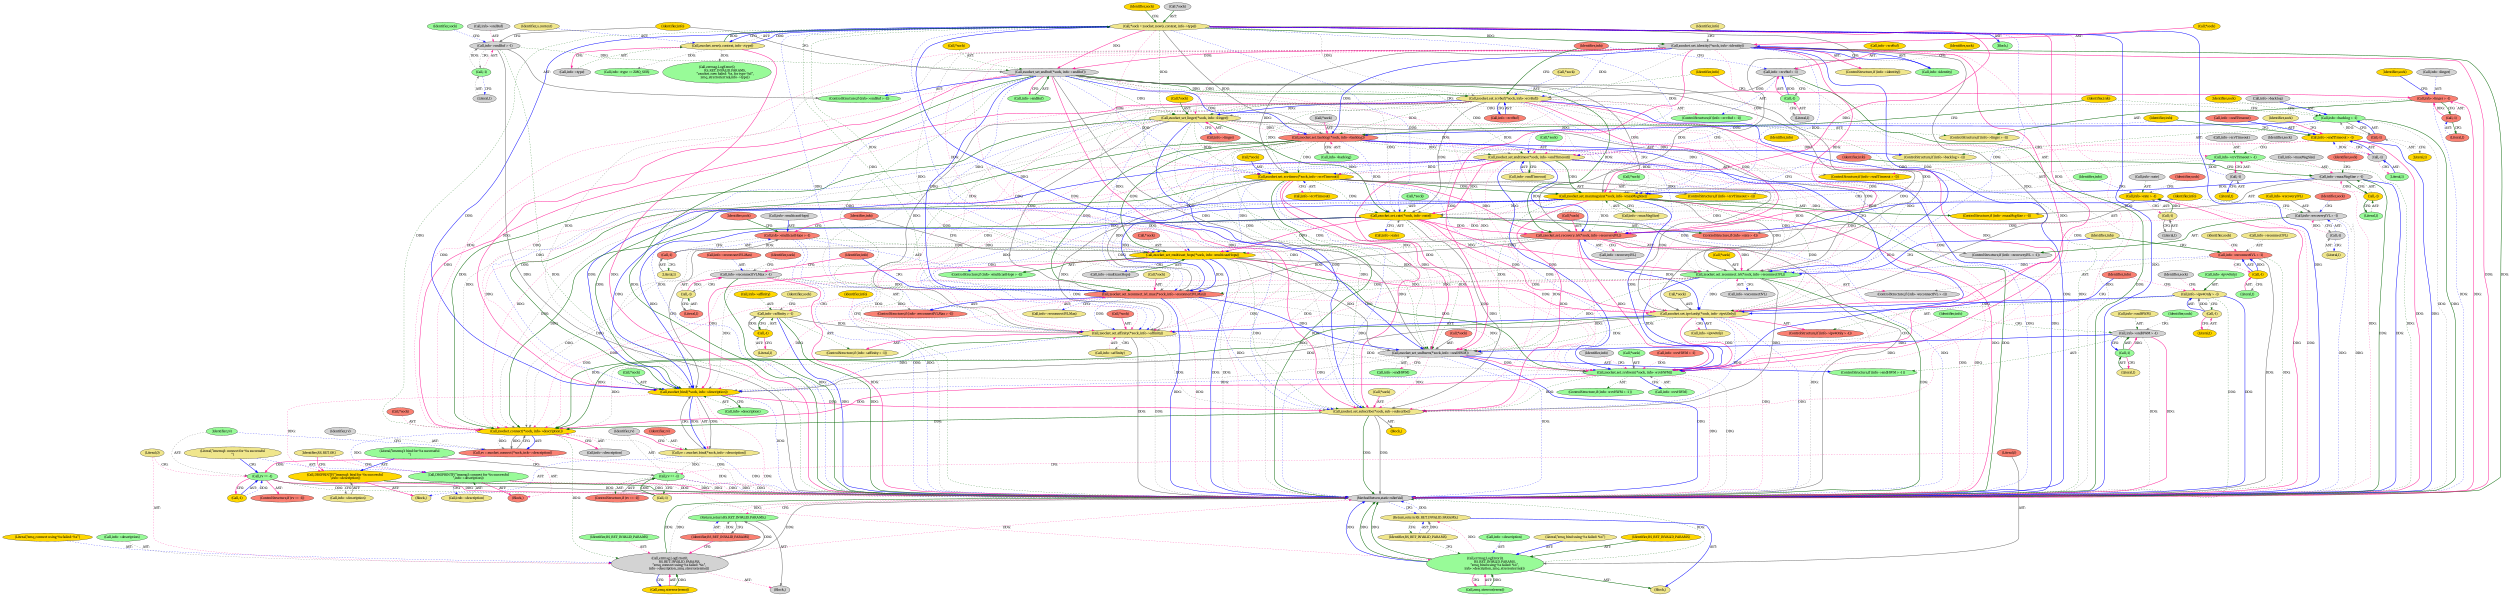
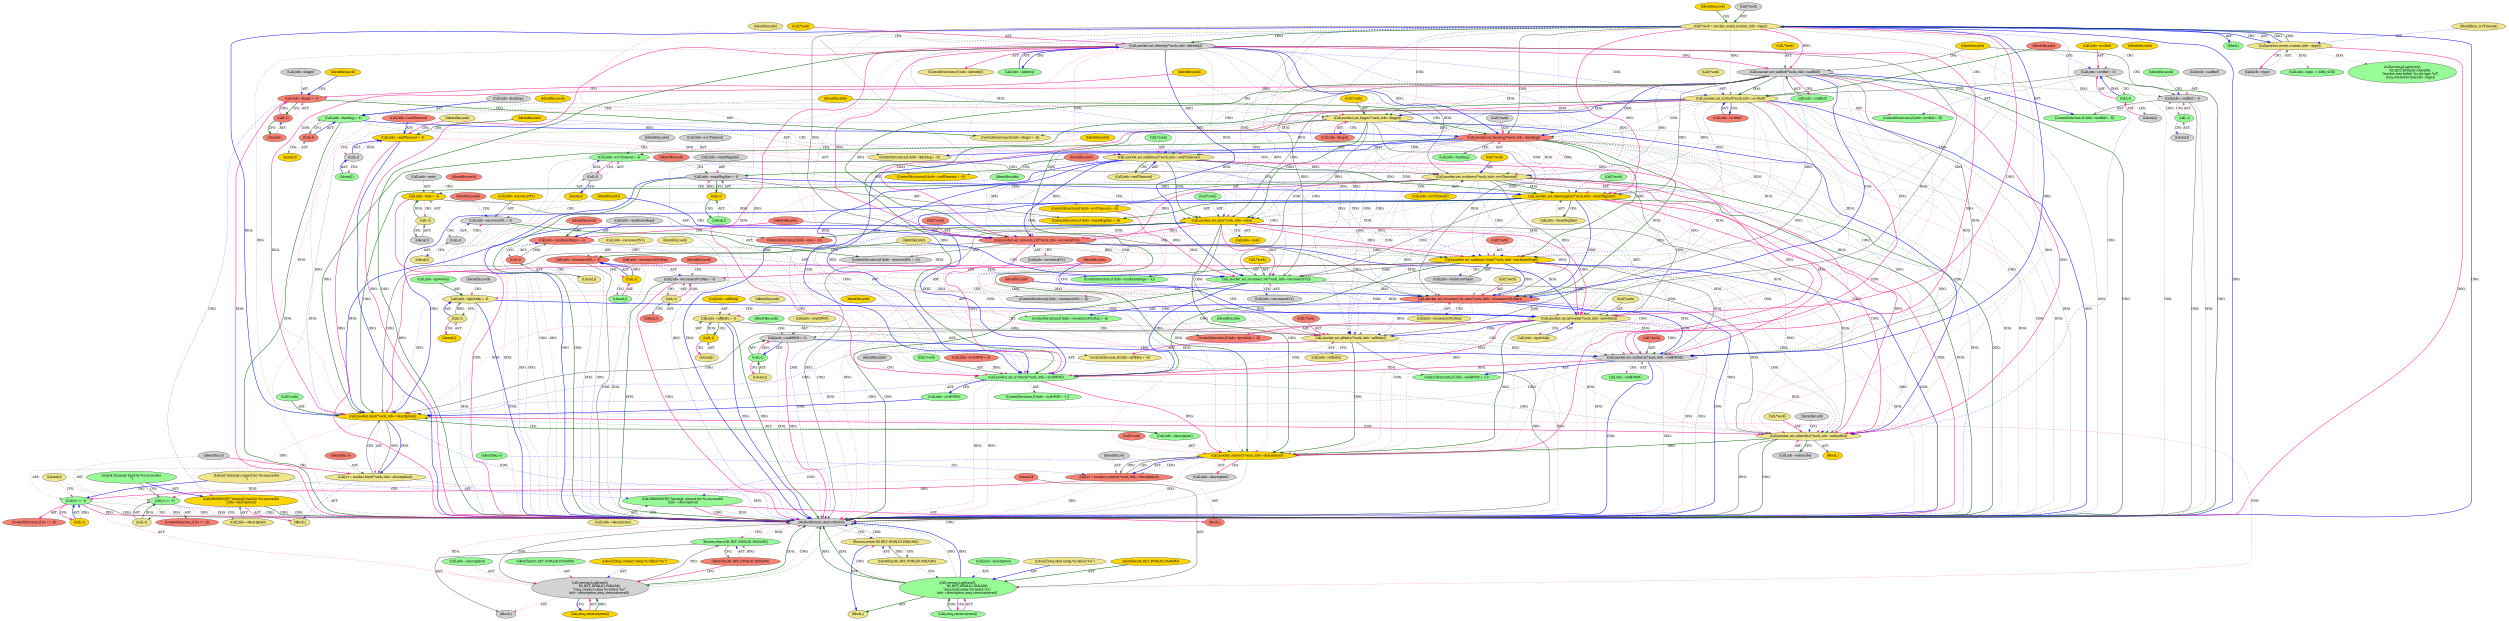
node "(Identifier,s_context)": label "(Identifier,s_context)" -> "(Identifier,s_rcvTimeout)"
edge "(Call,info->sndBuf > -1)" -> "(Call,zsocket_set_sndbuf(*sock, info->sndBuf))": reversed
edge "(Call,zsocket_set_sndbuf(*sock, info->sndBuf))" -> "(Call,zsocket_set_ipv4only(*sock, info->ipv4Only))": style bold -> dashed
edge "(Call,zsocket_set_sndbuf(*sock, info->sndBuf))" -> "(Call,zsocket_set_rate(*sock, info->rate))": color gray40 -> deeppink
edge "(Call,zsocket_set_linger(*sock, info->linger))" -> "(Call,zsocket_set_ipv4only(*sock, info->ipv4Only))": added, label "DDG:"
edge "(Call,info->rcvTimeout > -1)" -> "(Call,zsocket_set_rcvtimeo(*sock, info->rcvTimeout))": style dashed -> bold
node "(Call,zsocket_set_rcvtimeo(*sock, info->rcvTimeout))": fillcolor gold -> khaki
edge "(Call,zsocket_set_sndtimeo(*sock, info->sndTimeout))" -> "(Call,zsocket_set_rate(*sock, info->rate))": color deeppink -> darkgreen
edge "(Call,zsocket_set_sndtimeo(*sock, info->sndTimeout))" -> "(Call,zsocket_bind(*sock, info->description))": now "(Call,info->rcvHWM)" -> "(Call,zsocket_bind(*sock, info->description))"
edge "(Call,zsocket_set_rcvbuf(*sock, info->rcvBuf))" -> "(Call,zsocket_set_rcvhwm(*sock, info->rcvHWM))": color deeppink -> darkgreen
edge "(Call,zsocket_set_recovery_ivl(*sock, info->recoveryIVL))" -> "(Call,zsocket_set_reconnect_ivl(*sock, info->reconnectIVL))": now "(ControlStructure,if (info->rcvTimeout > -1))" -> "(Call,zsocket_set_reconnect_ivl(*sock, info->reconnectIVL))"
edge "(Call,info->ipv4Only > -1)" -> "(ControlStructure,if (info->ipv4Only > -1))": now "(Call,info->recoveryIVL > -1)" -> "(ControlStructure,if (info->ipv4Only > -1))"
edge "(Call,zsocket_set_recovery_ivl(*sock, info->recoveryIVL))" -> "(Call,zsocket_bind(*sock, info->description))": label "CFG: " -> "DDG: "
node "(ControlStructure,if (info->reconnectIVLMax > -1))": fillcolor salmon -> palegreen
edge "(Call,zsocket_set_ipv4only(*sock, info->ipv4Only))" -> "(Call,zsocket_set_affinity(*sock, info->affinity))": label "AST: " -> "DDG: "
edge "(Call,zsocket_set_affinity(*sock, info->affinity))" -> "(Call,zsocket_set_sndhwm(*sock, info->sndHWM))": color gray40 -> darkgreen
node "(Identifier,sub)": added
node "(Identifier,RS_RET_OK)": removed
node "(Call,sub->subscribe)": added
